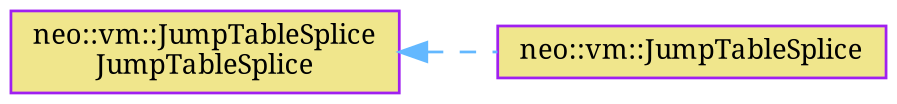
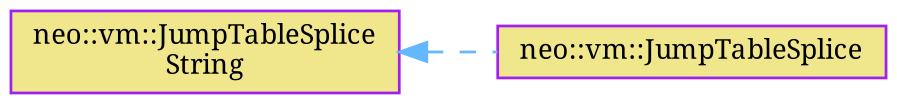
node "neo::vm::JumpTableSplice JumpTableSplice": label "neo::vm::JumpTableSplice JumpTableSplice" -> "neo::vm::JumpTableSplice String"
